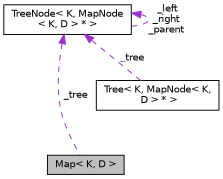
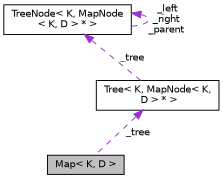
edge "Map< K, D >" -> "TreeNode< K, MapNode < K, D > * >": now "Map< K, D >" -> "Tree< K, MapNode< K, D > * >"
